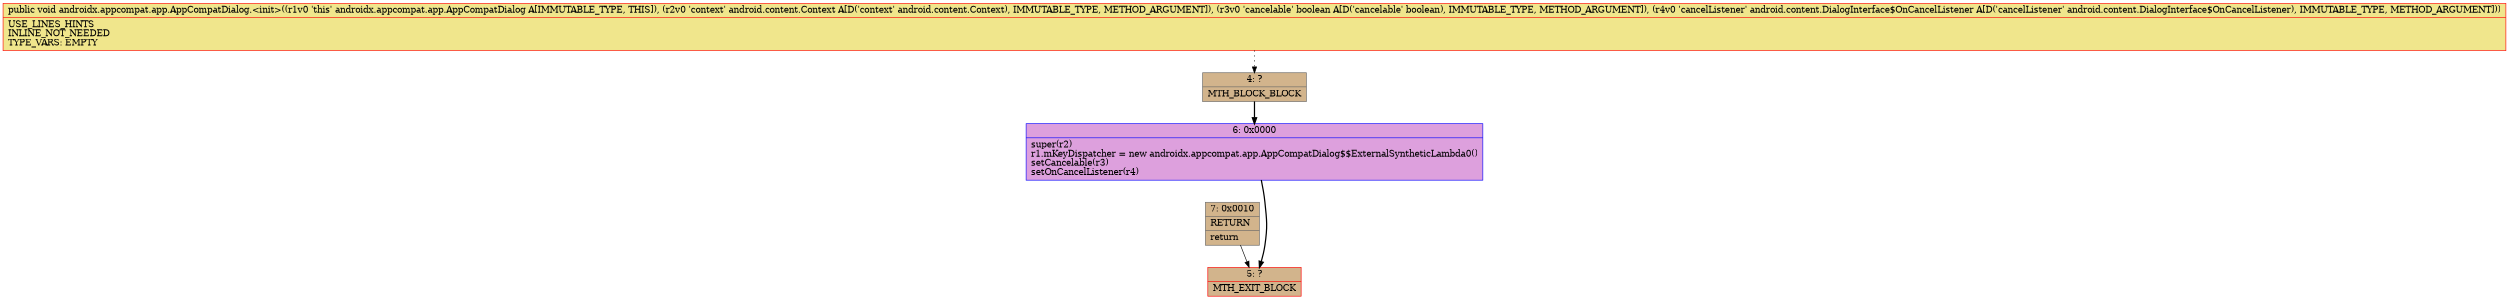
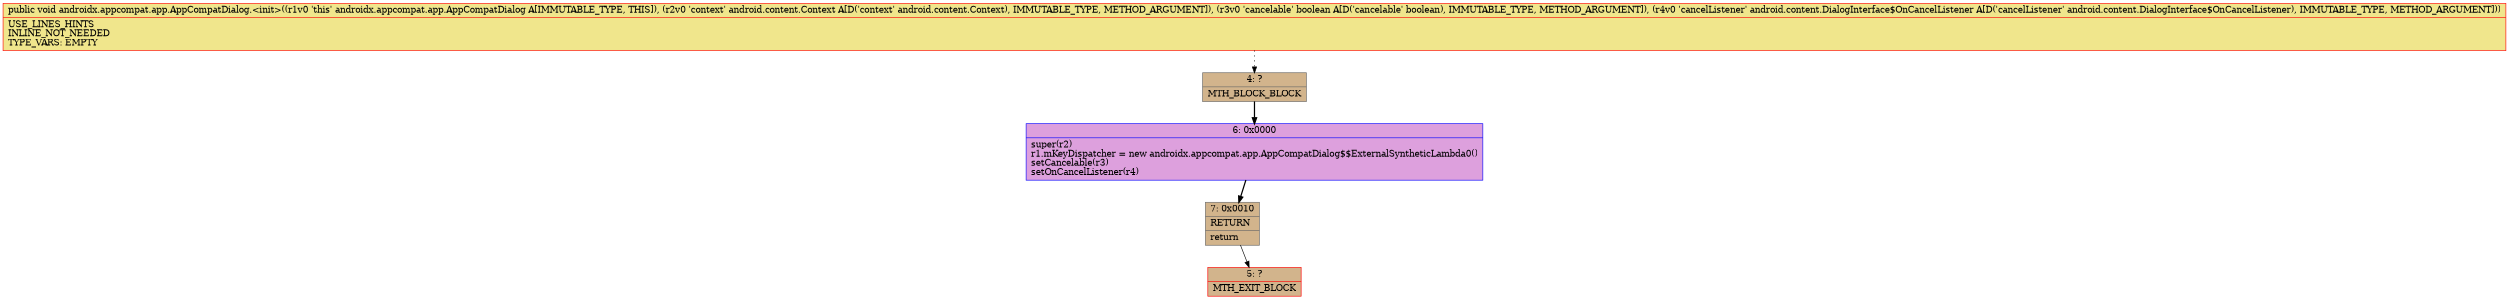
edge "6: 0x0000" -> "5: ?": now "6: 0x0000" -> "7: 0x0010"
